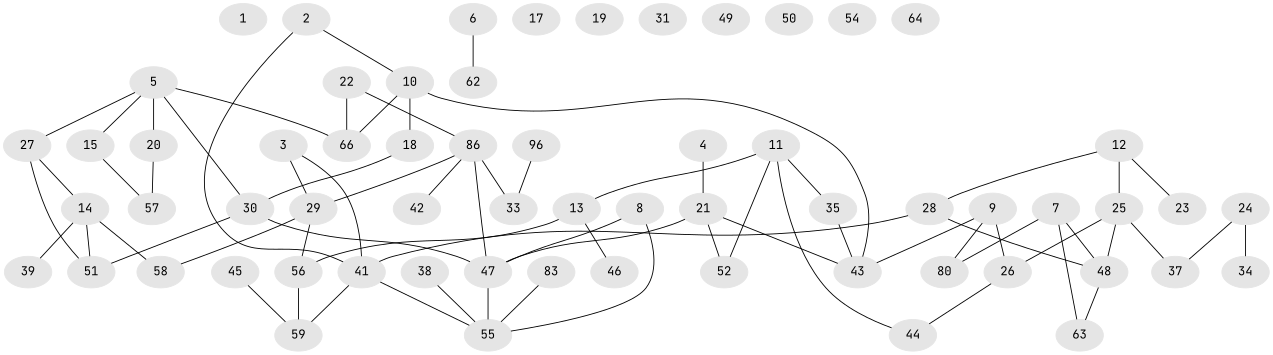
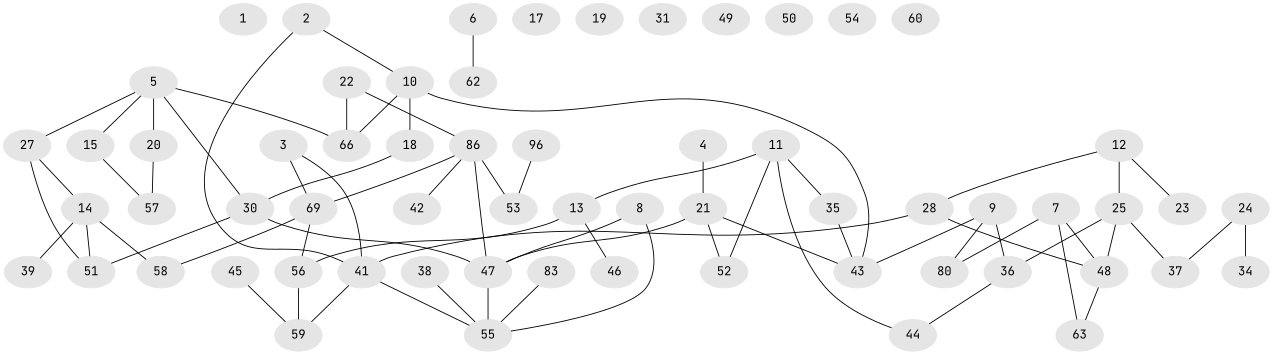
node "64": label "64" -> "60"
node "29": label "29" -> "69"
node "33": label "33" -> "53"
node "26": label "26" -> "36"
